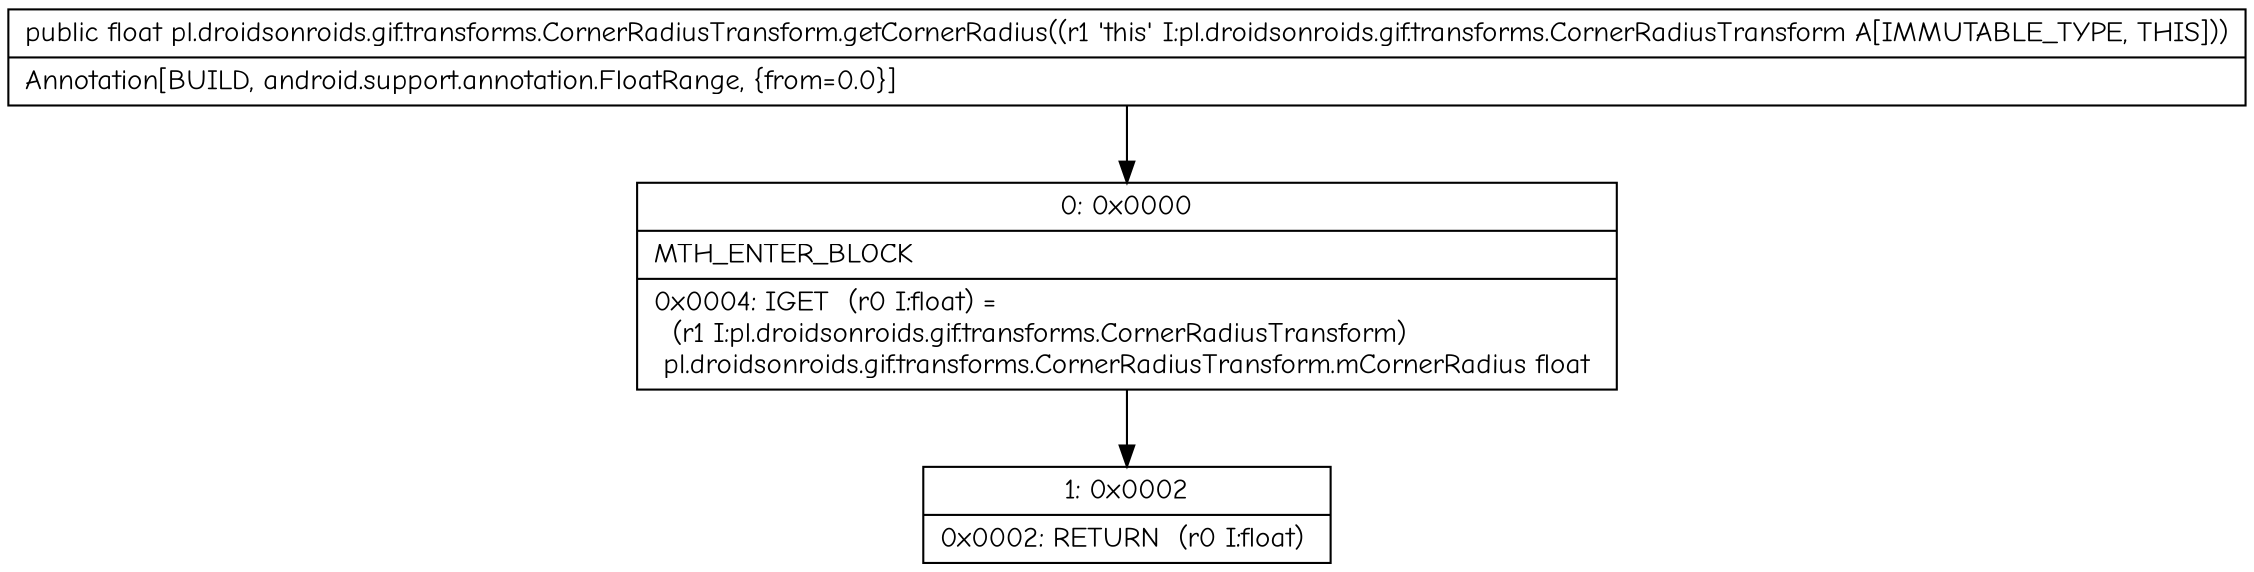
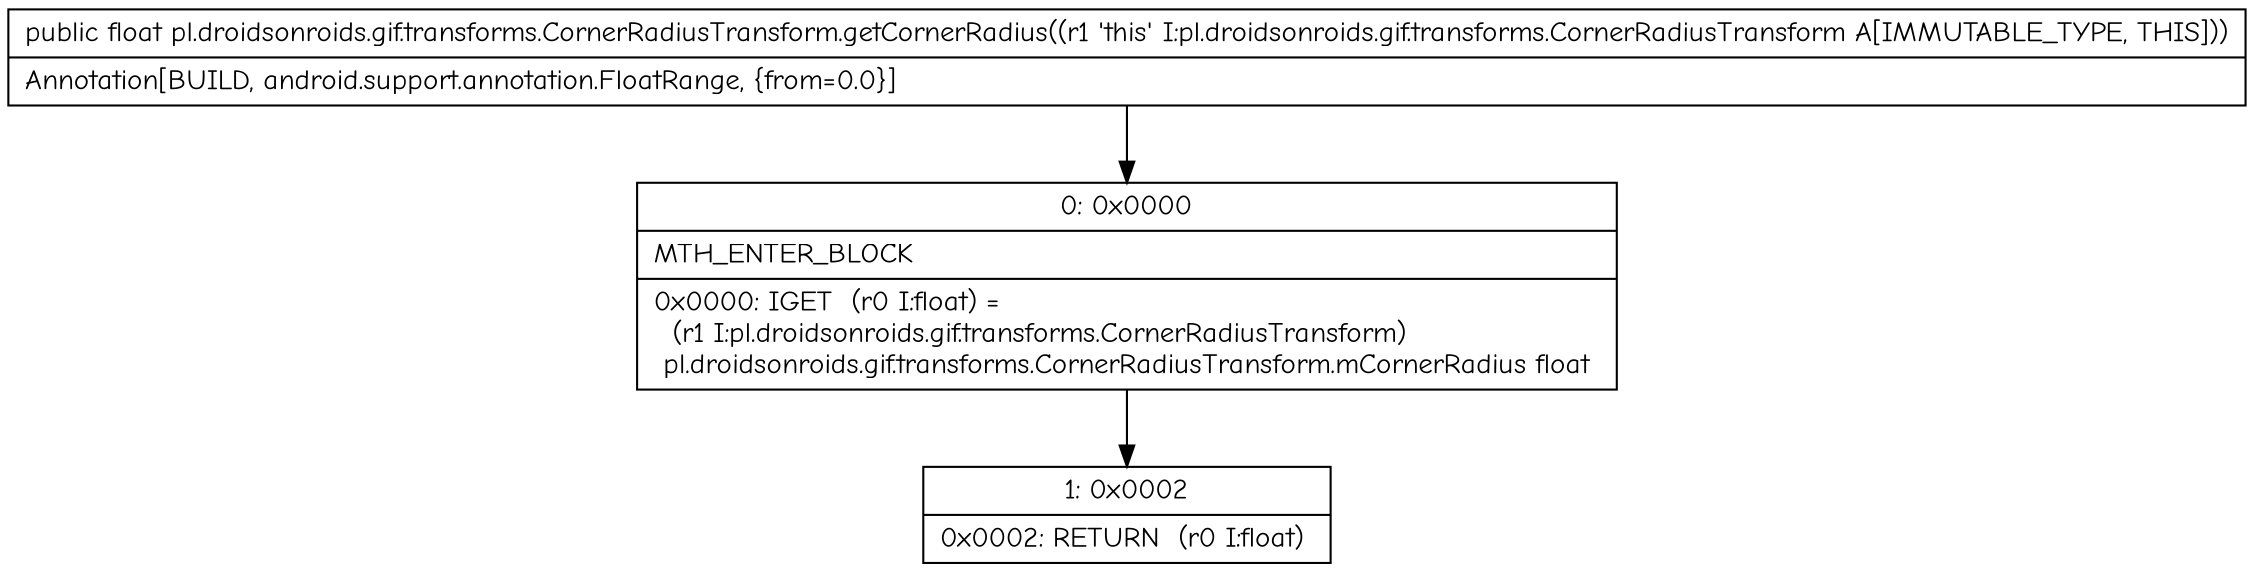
node "0: 0x0000": text "0x0004: IGET  (r0 I:float) =" -> "0x0000: IGET  (r0 I:float) ="
